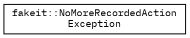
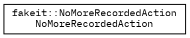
node "fakeit::NoMoreRecordedAction Exception": label "fakeit::NoMoreRecordedAction Exception" -> "fakeit::NoMoreRecordedAction NoMoreRecordedAction"
